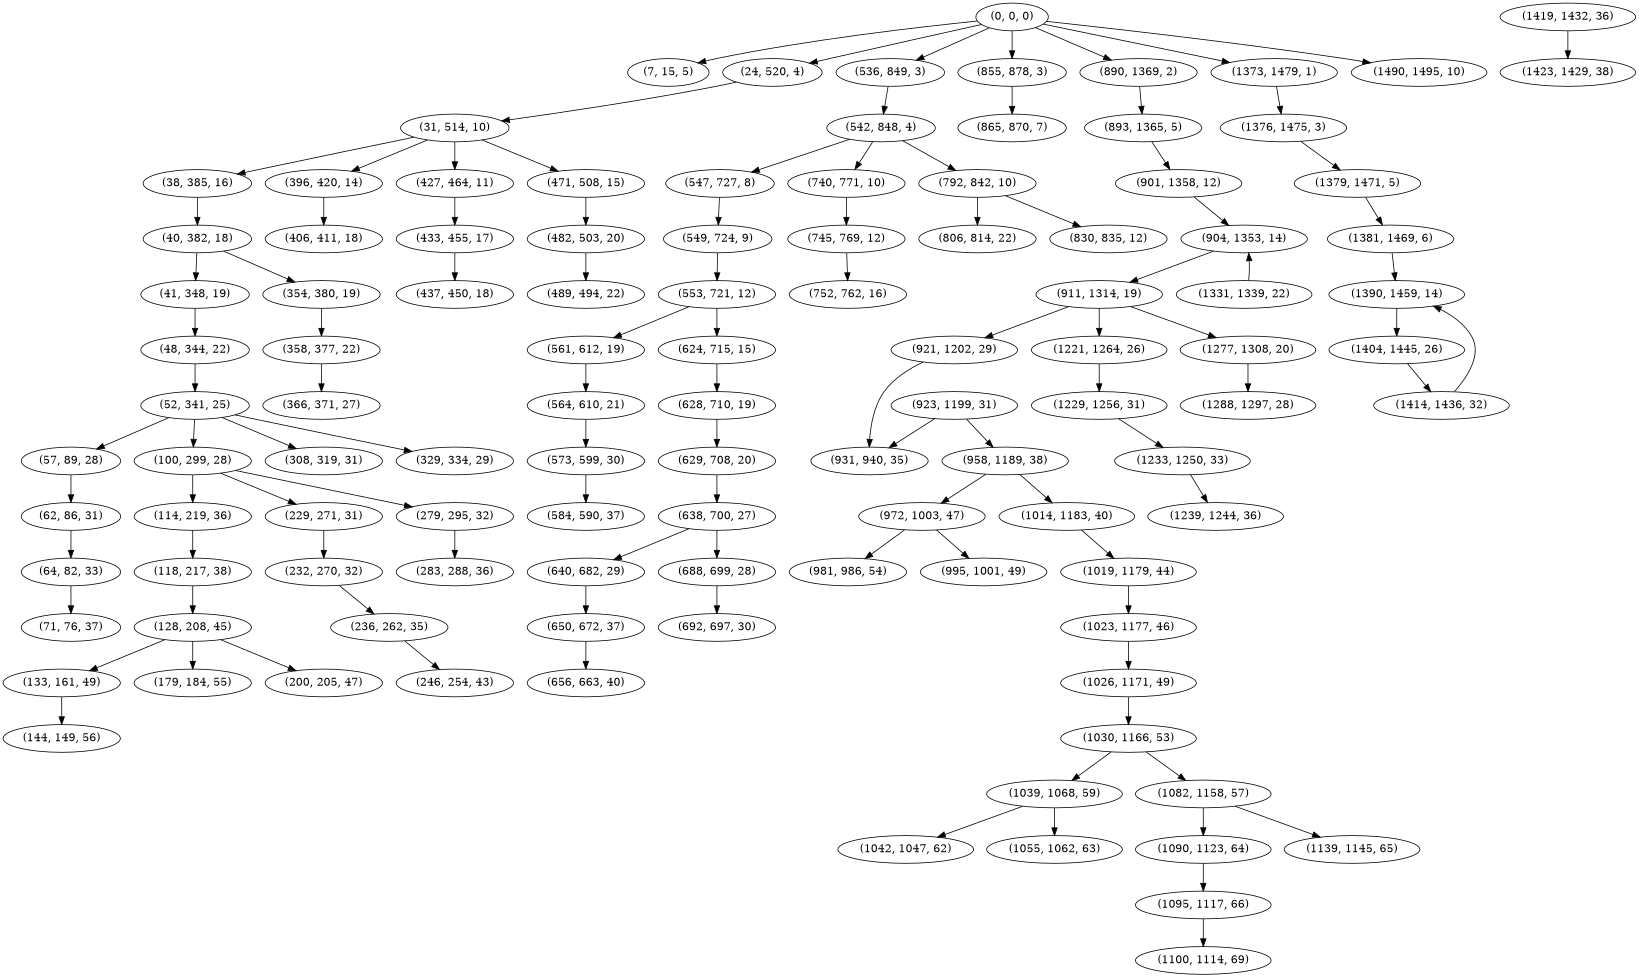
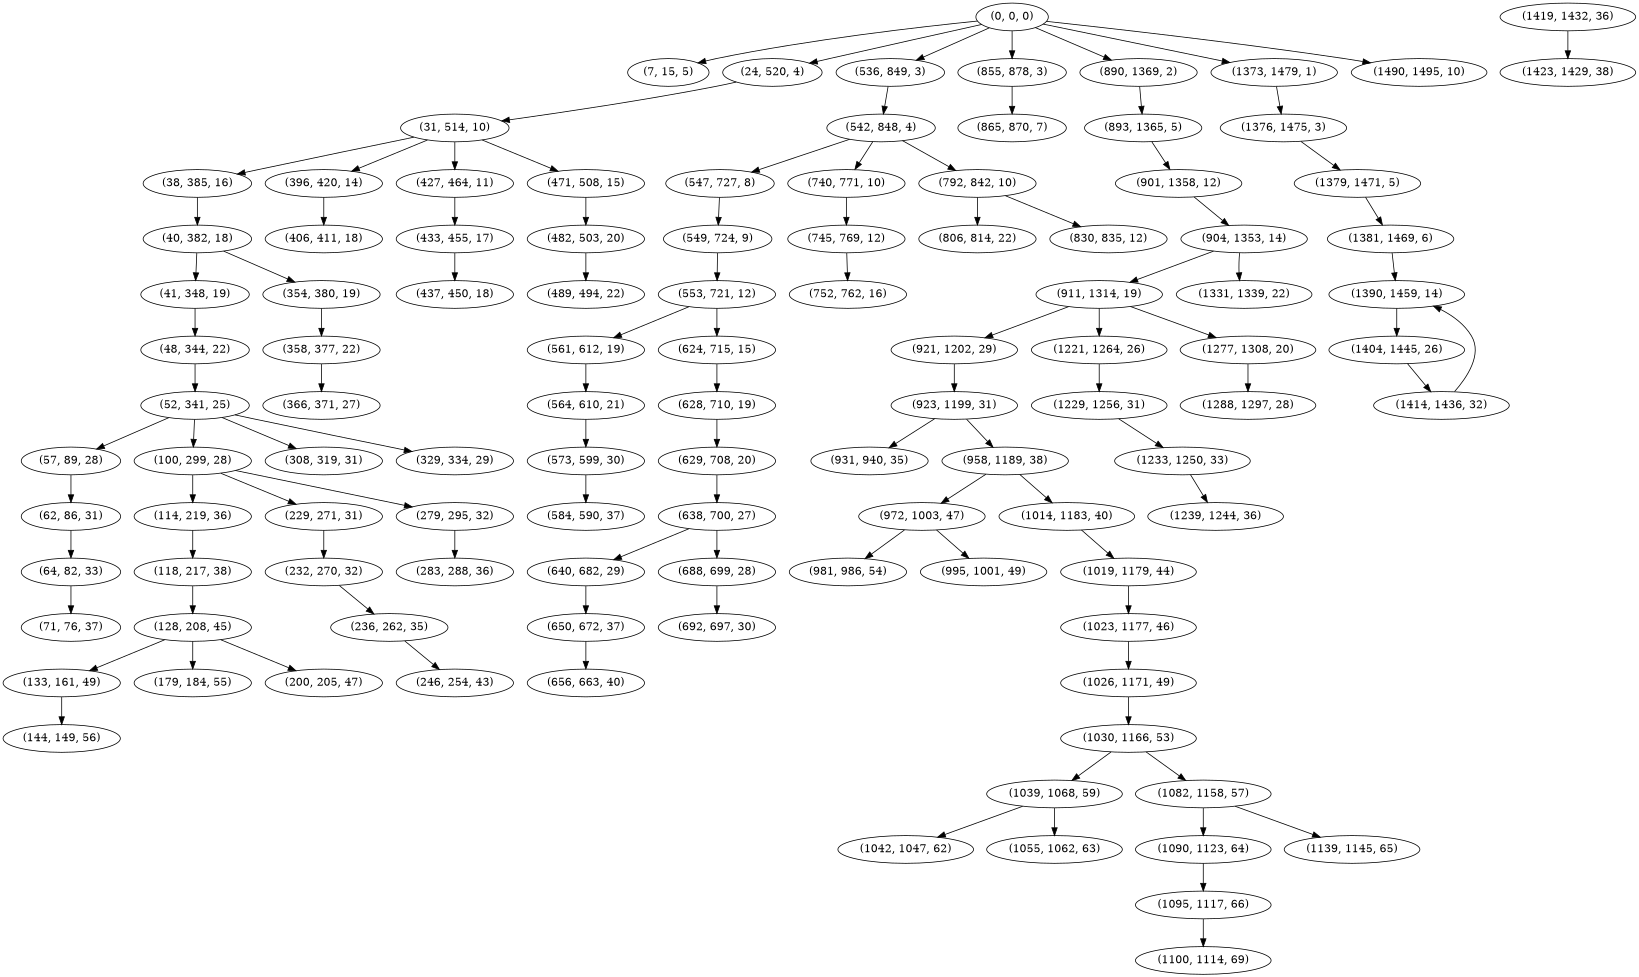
edge "(1331, 1339, 22)" -> "(904, 1353, 14)": reversed
edge "(921, 1202, 29)" -> "(931, 940, 35)": now "(921, 1202, 29)" -> "(923, 1199, 31)"
